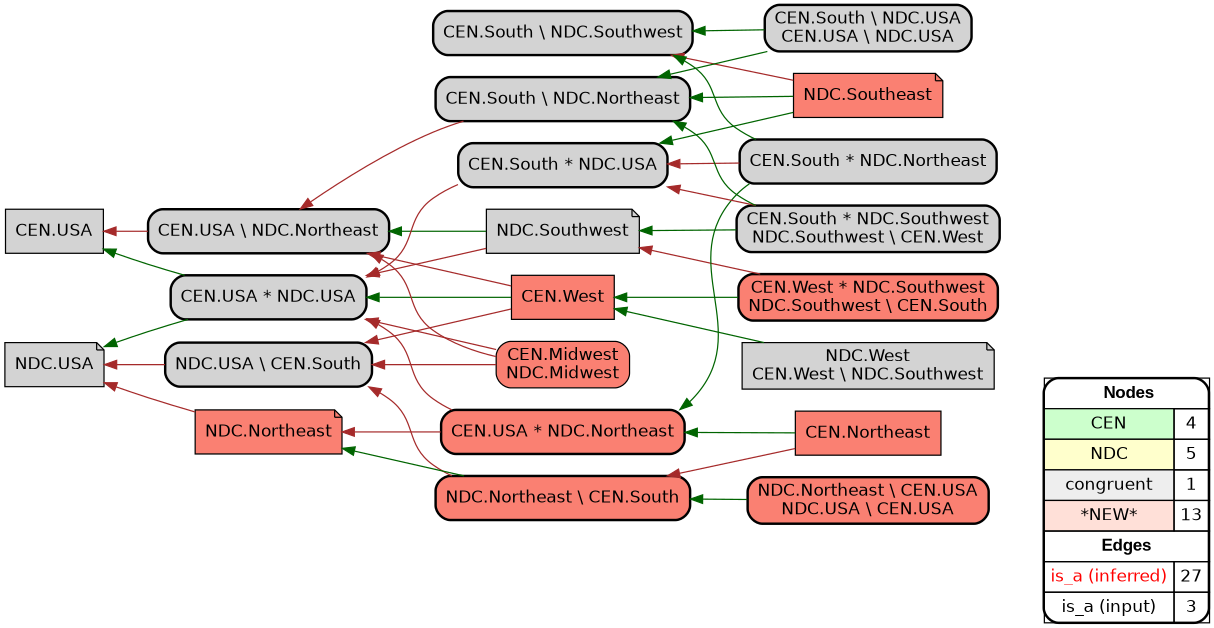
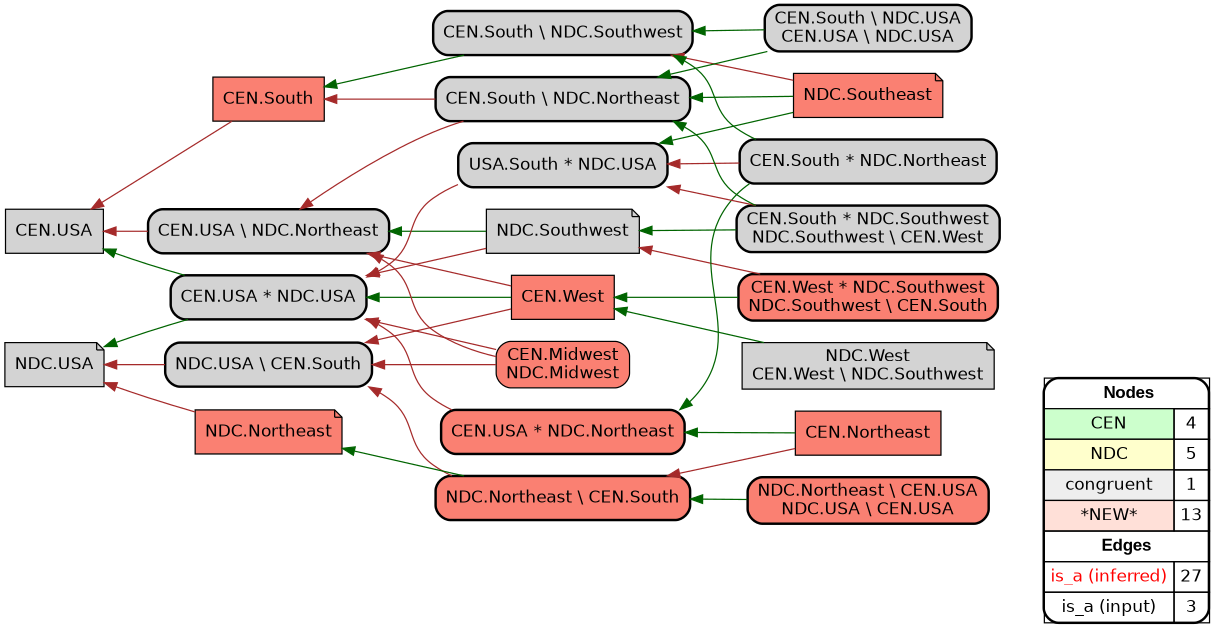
node "CEN.South": added
node "CEN.South * NDC.USA": label "CEN.South * NDC.USA" -> "USA.South * NDC.USA"
edge "CEN.USA * NDC.Northeast" -> "NDC.Northeast": removed
